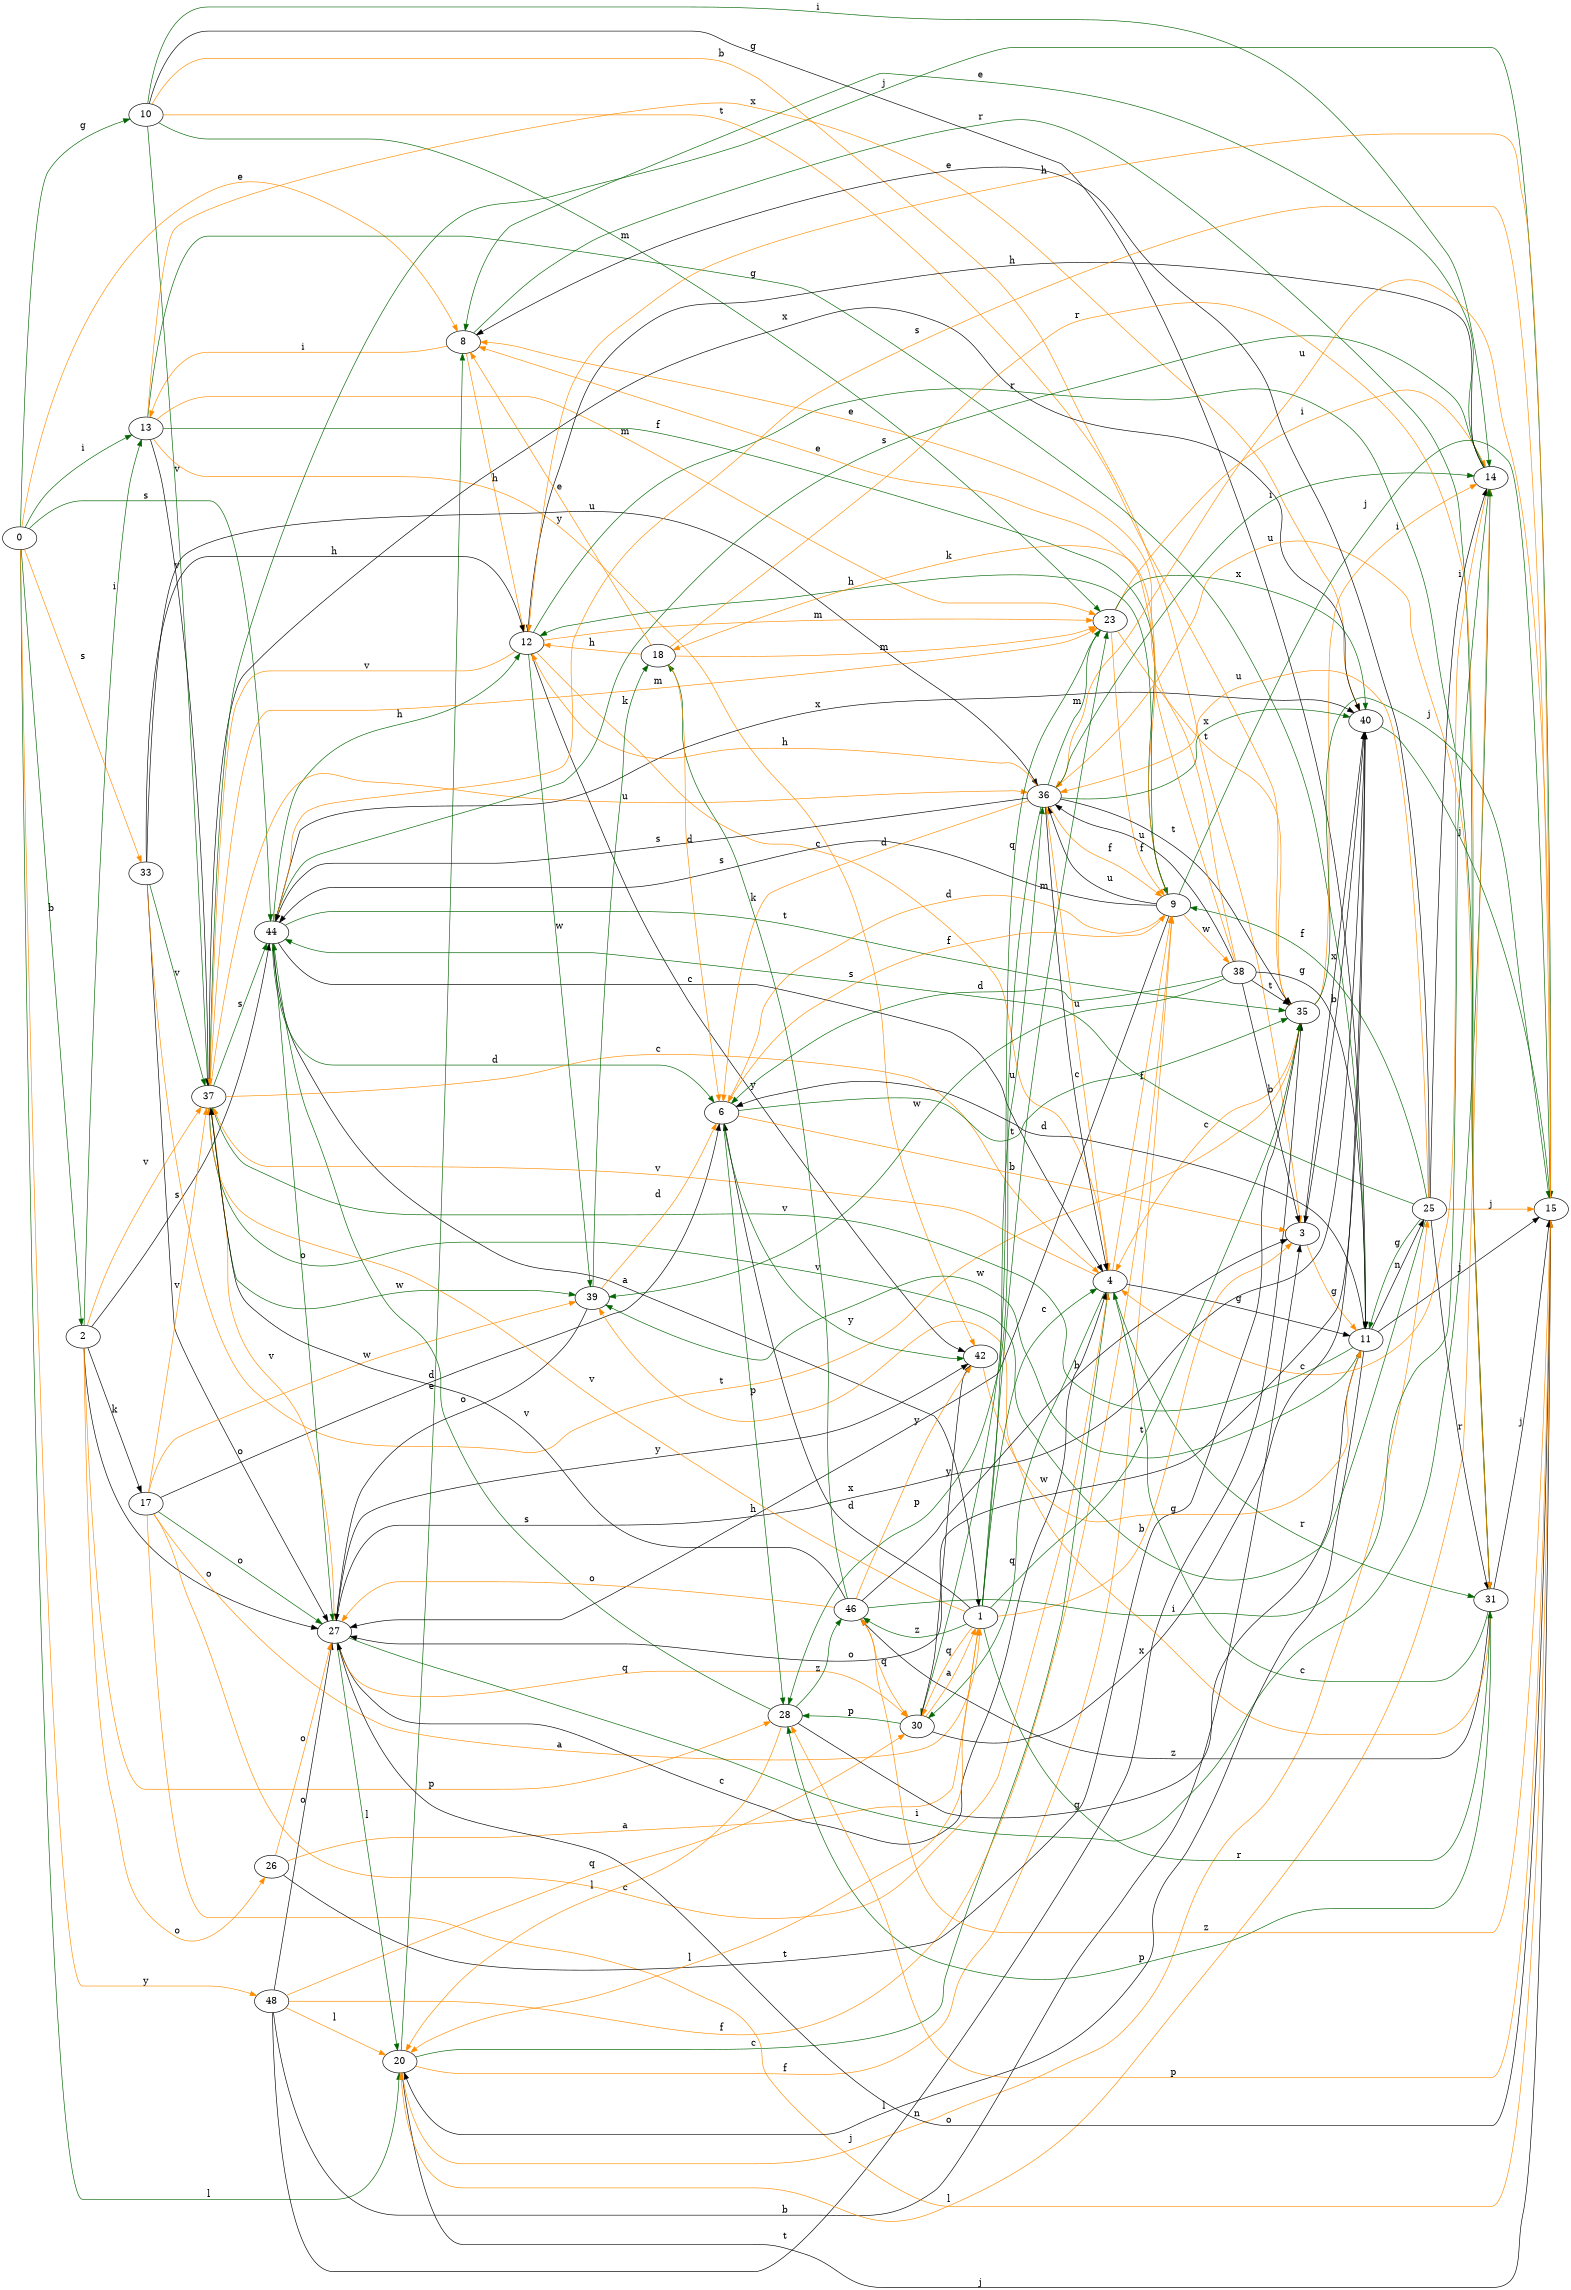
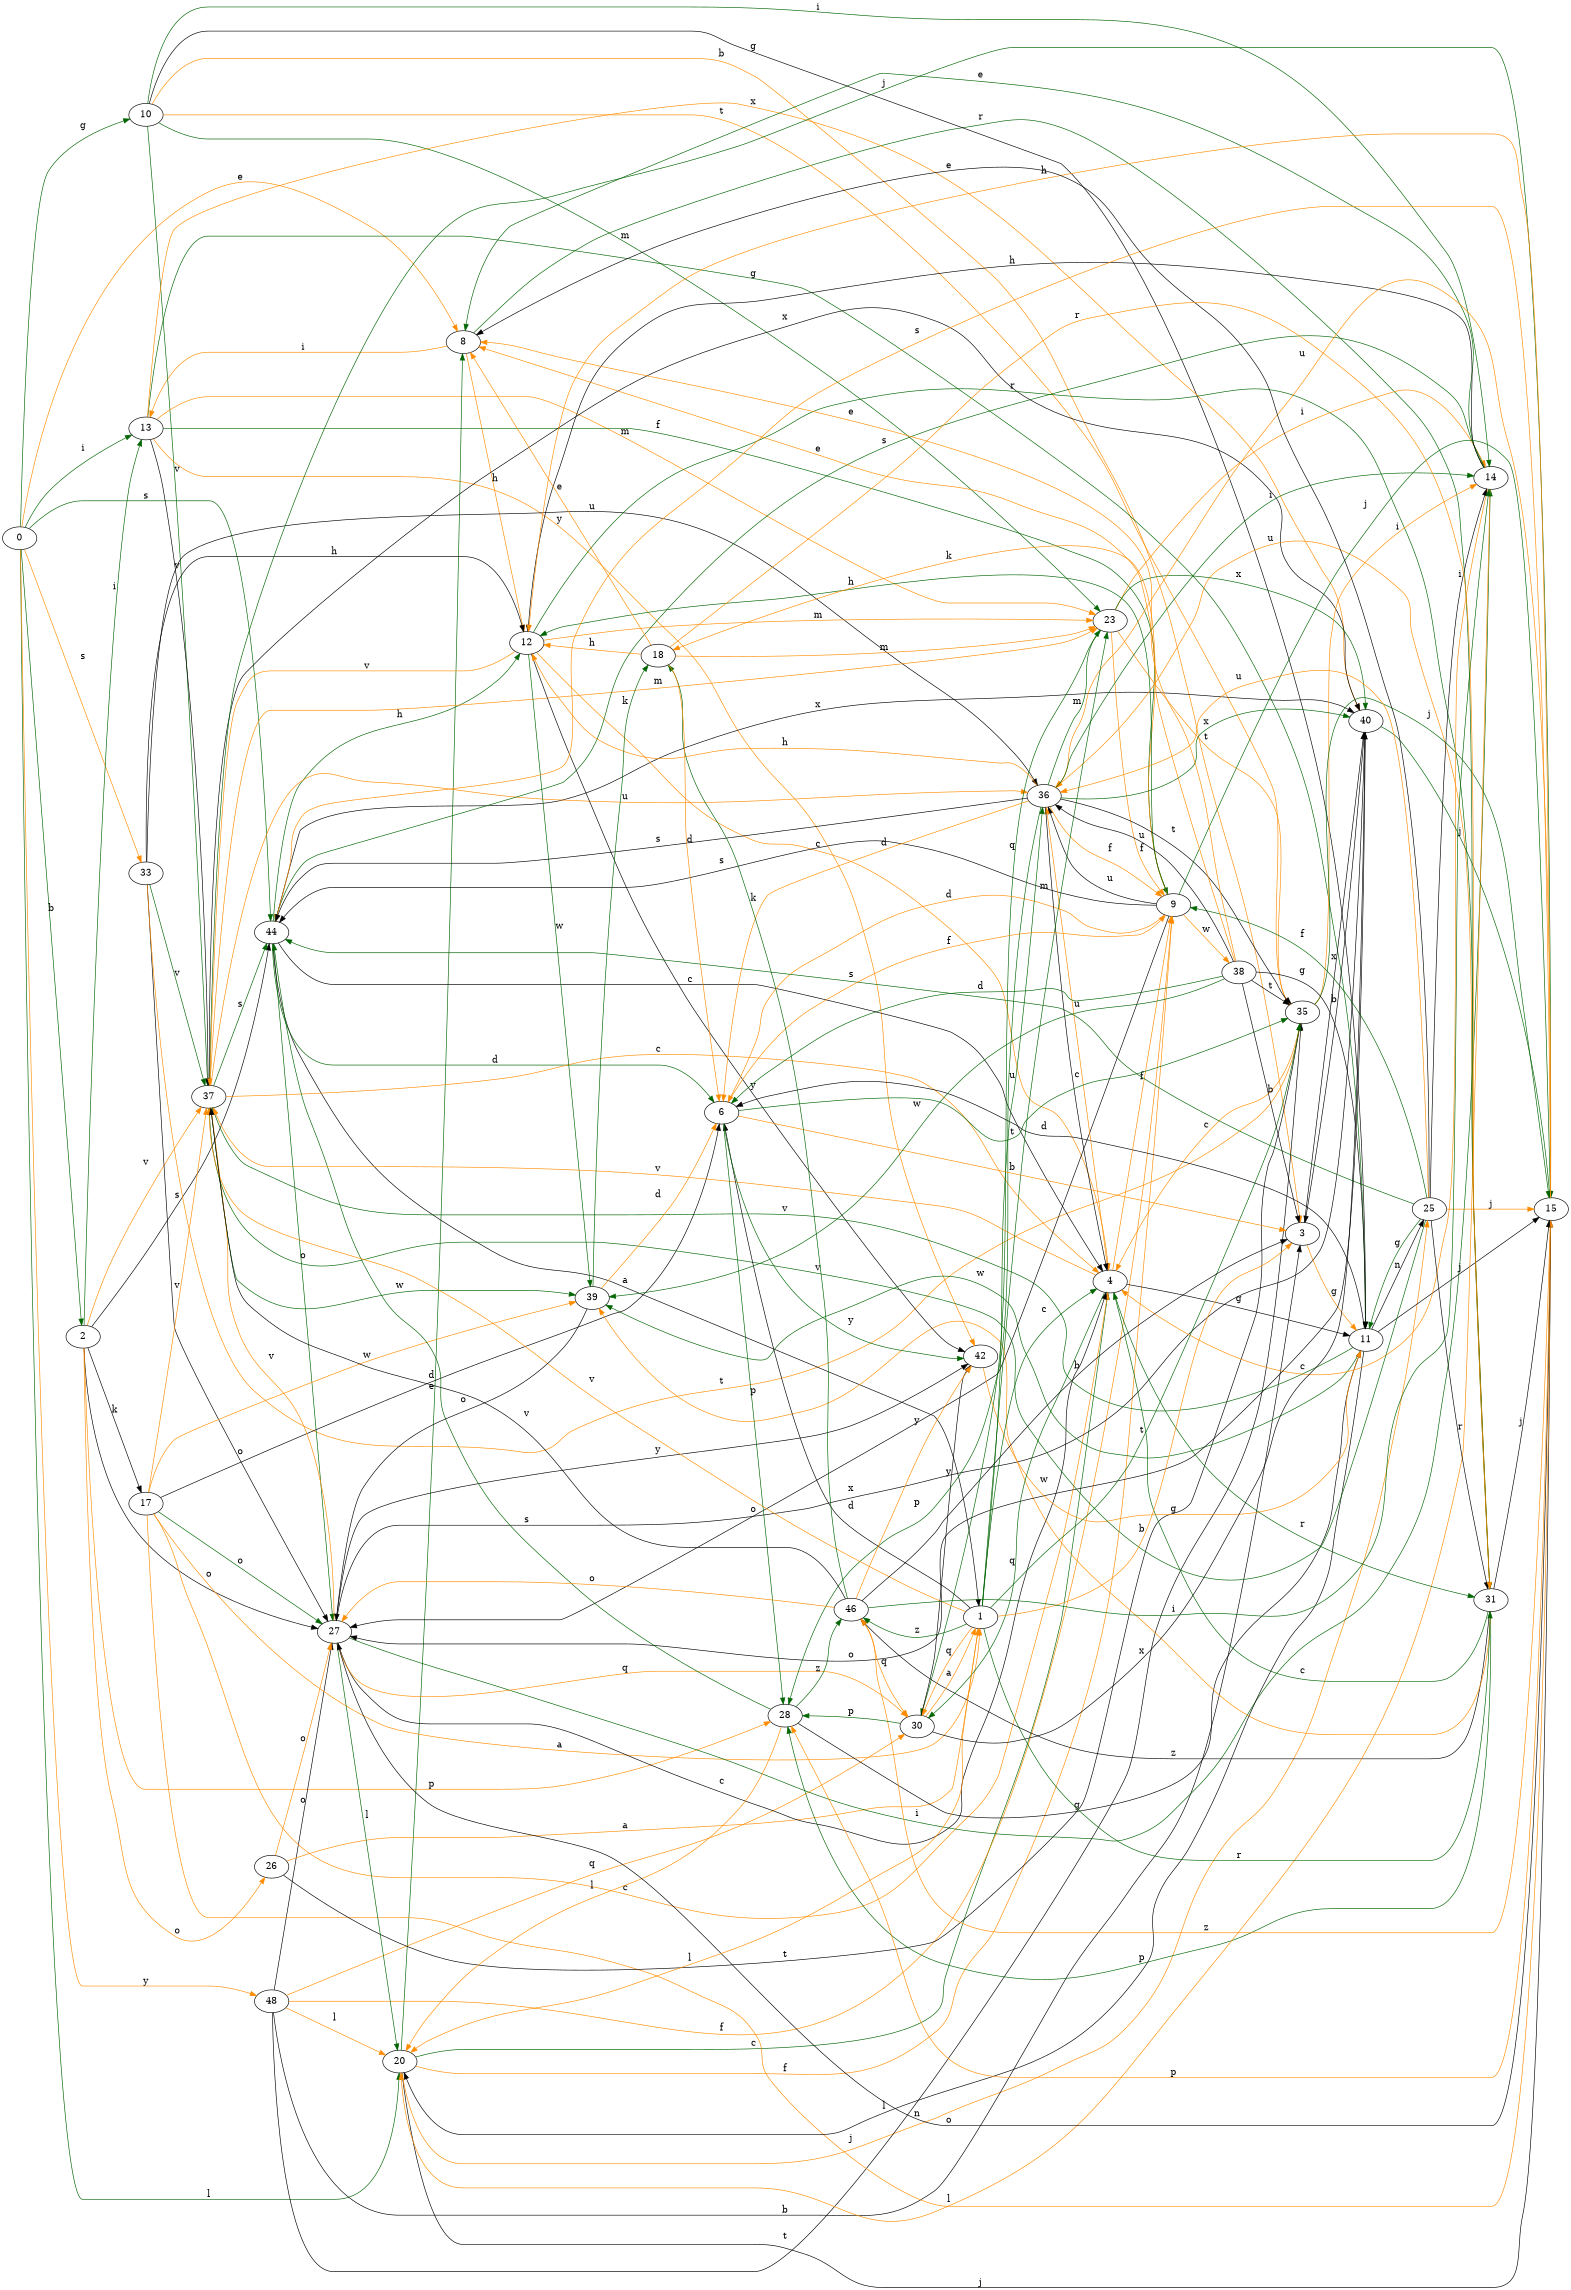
edge "44" -> "35": removed, label "t"
edge "9" -> "27": label "h" -> "o"
